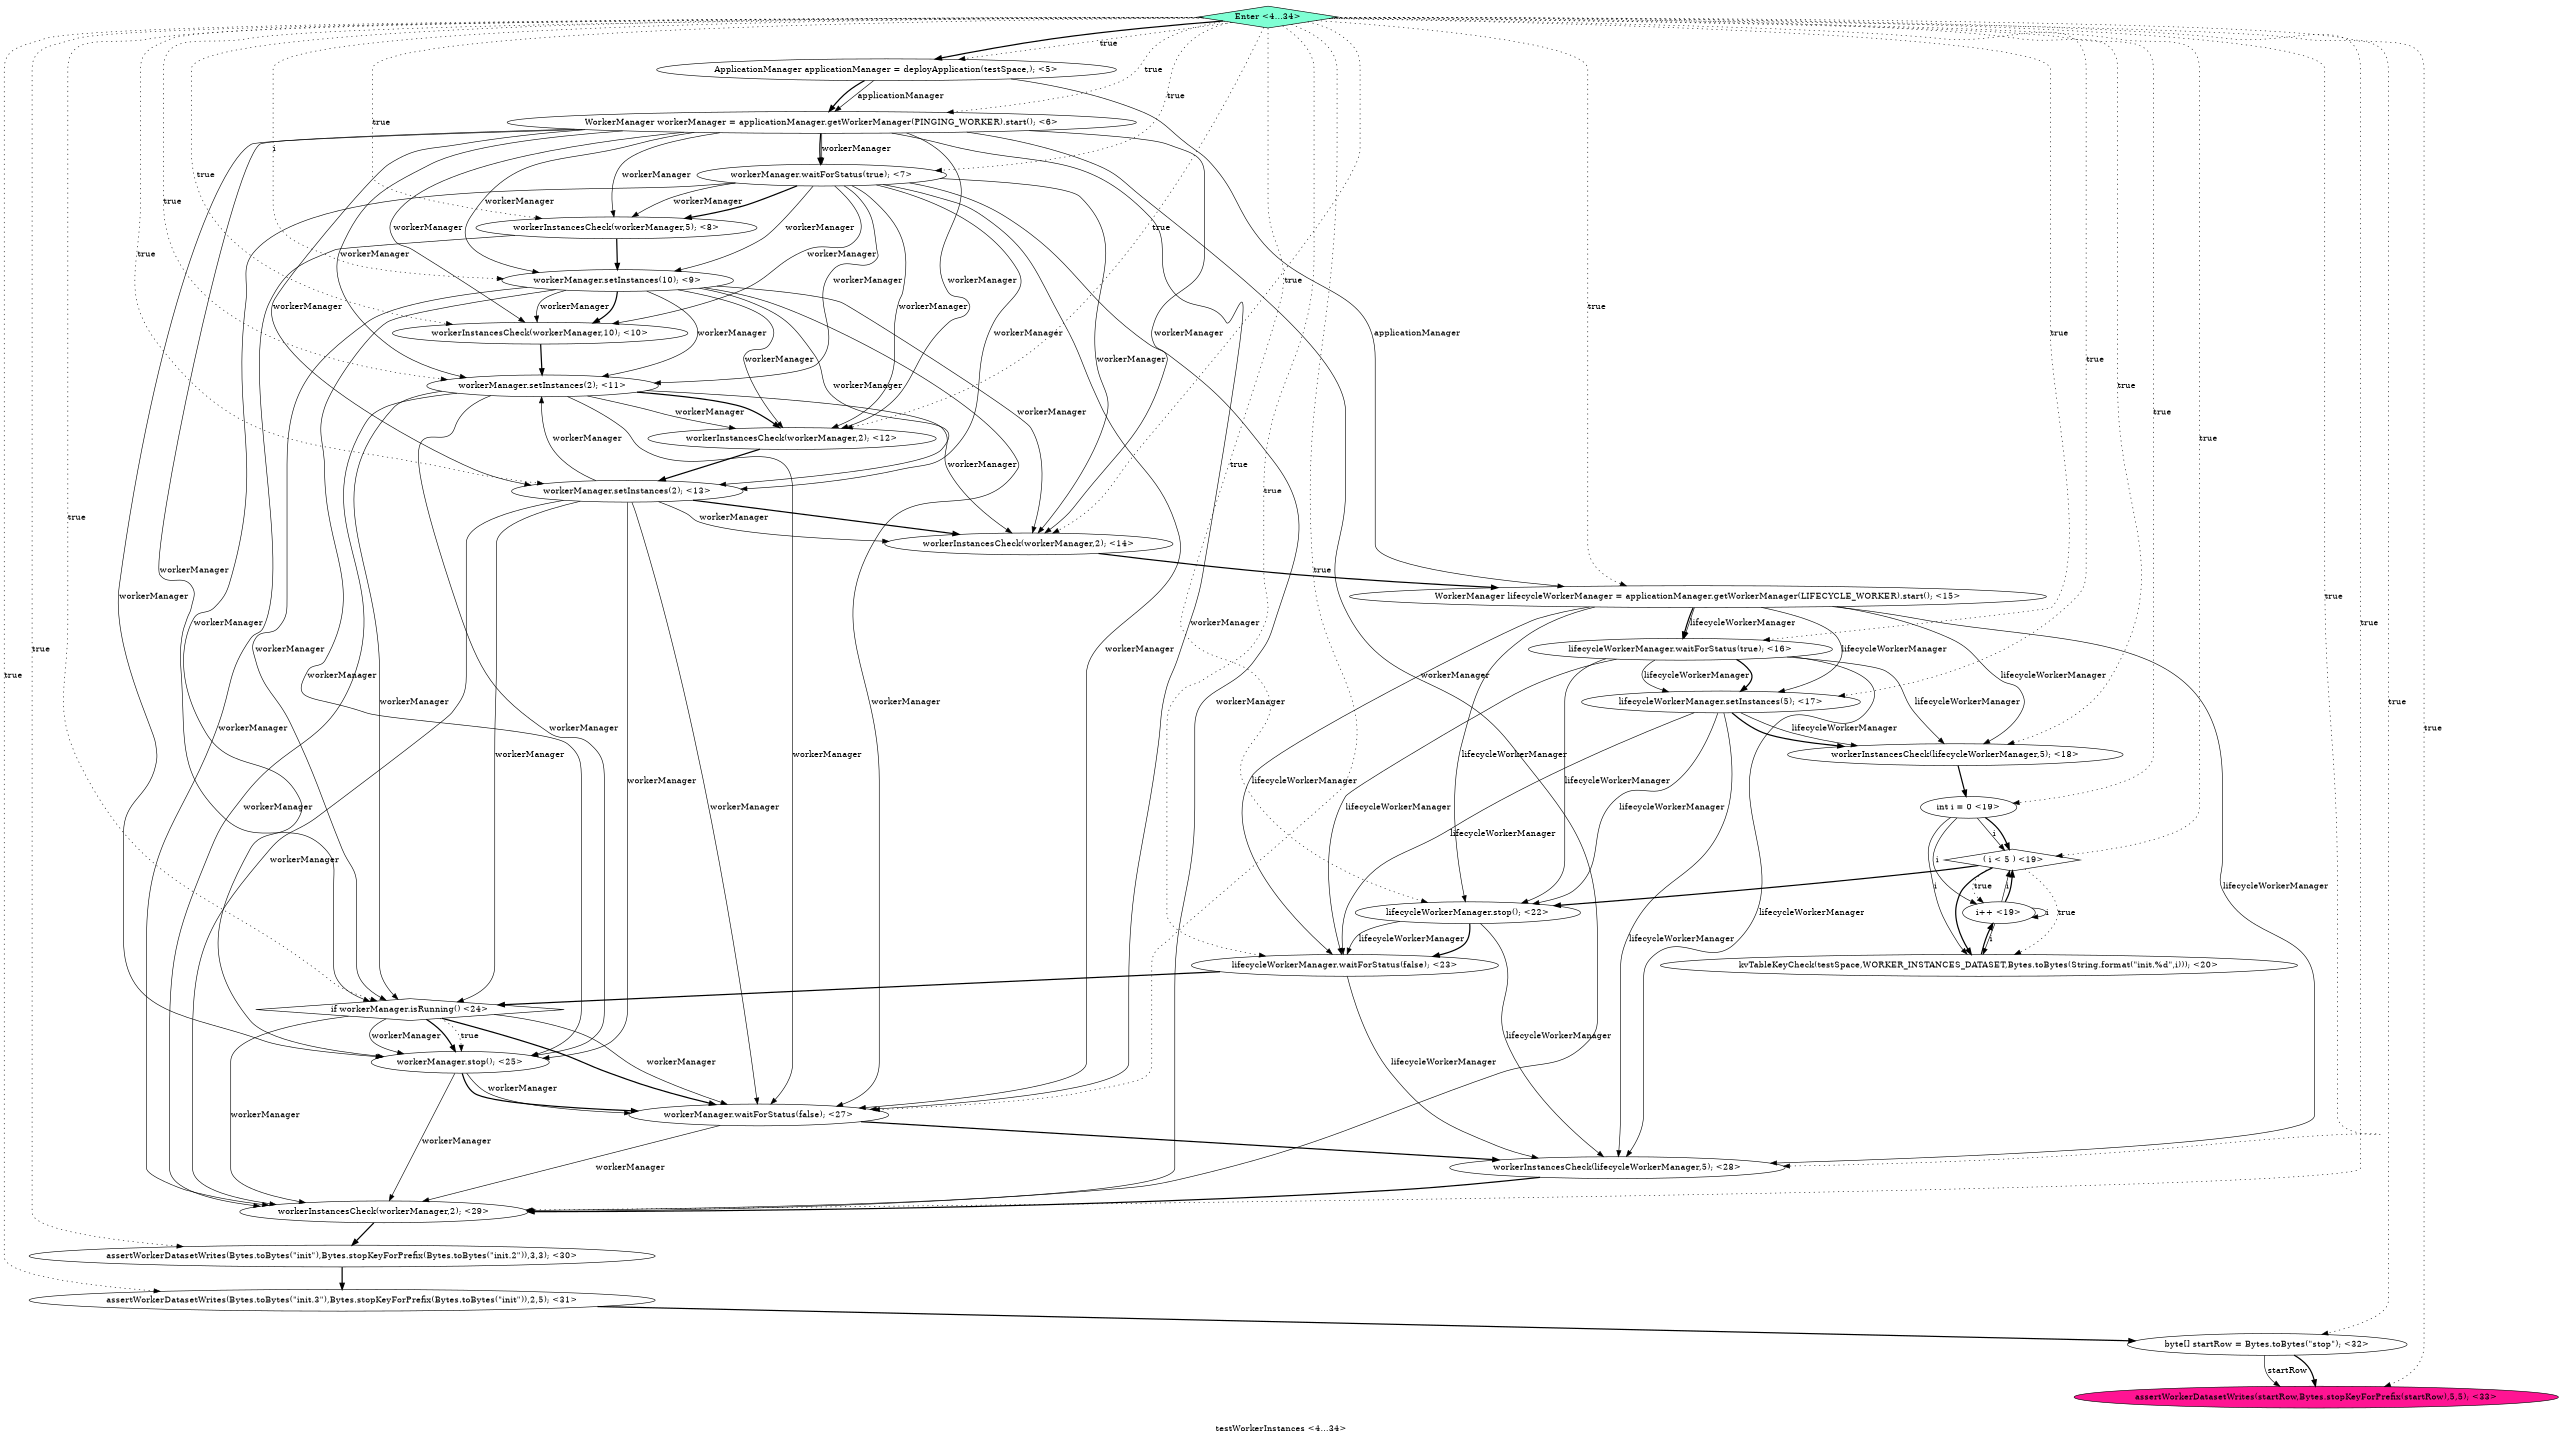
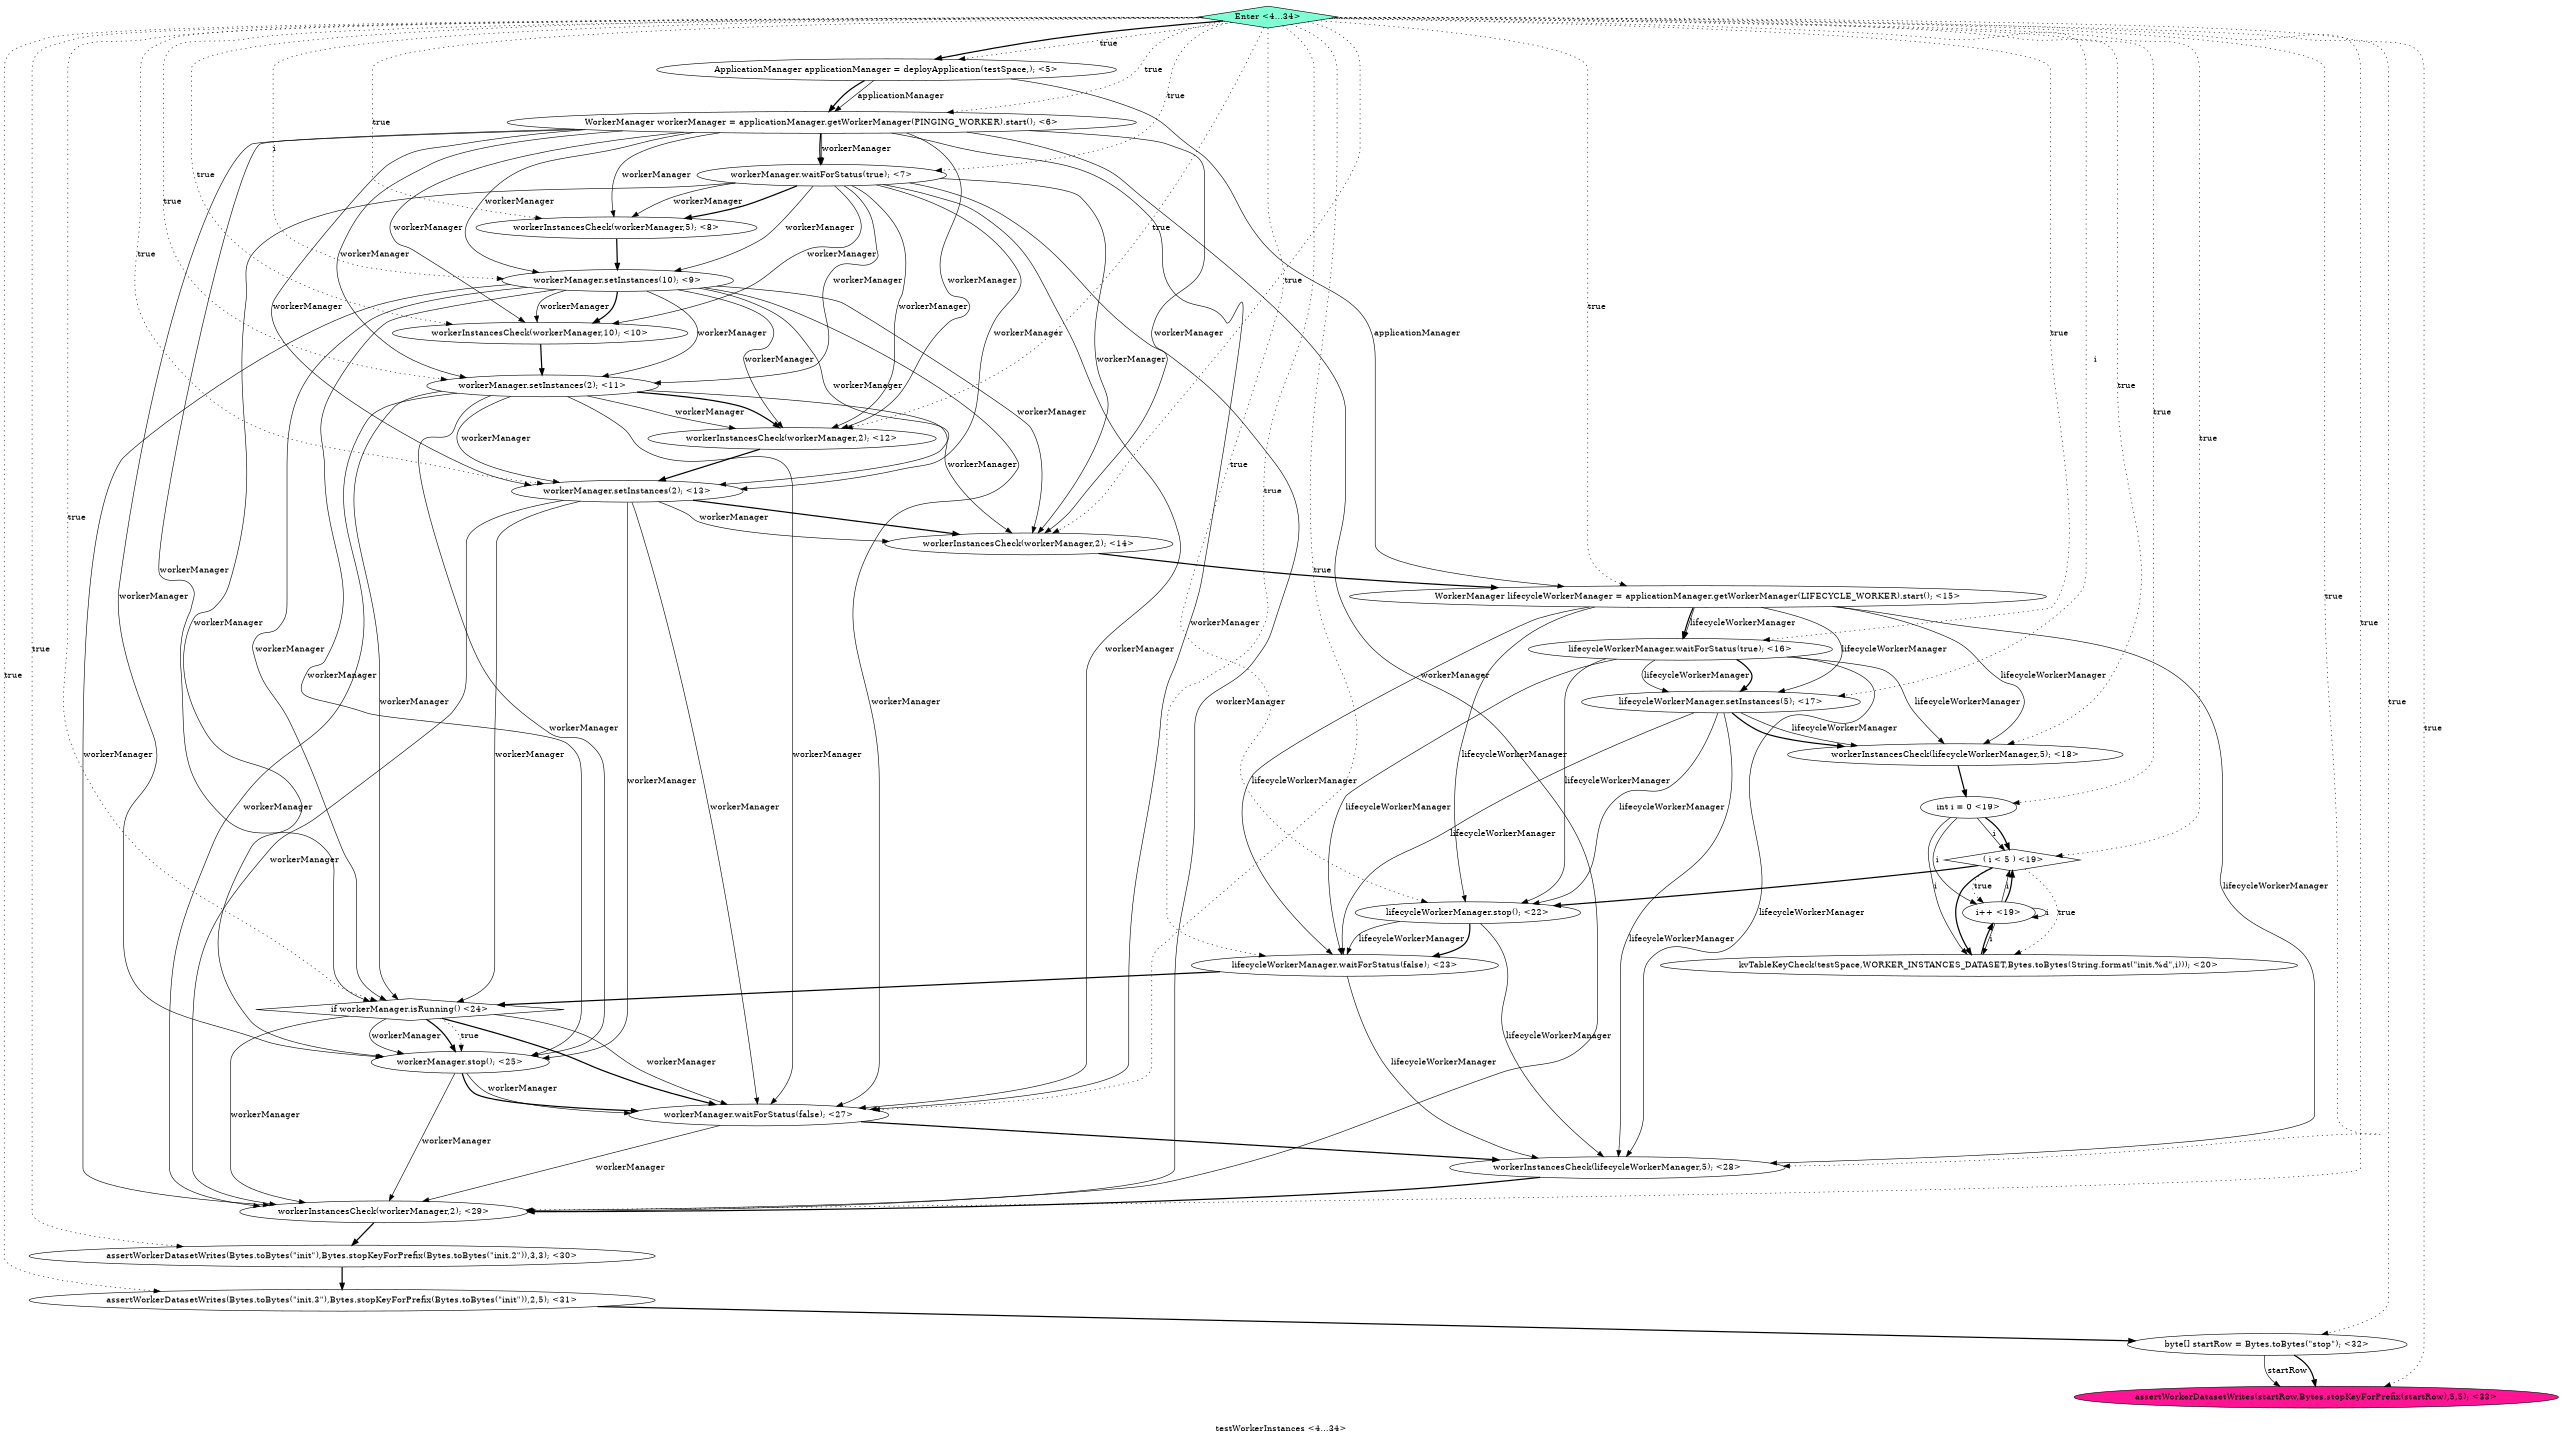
edge "Enter <4...34>" -> "lifecycleWorkerManager.setInstances(5); <17>": label "true" -> "i"
edge "workerManager.setInstances(2); <13>" -> "workerManager.setInstances(2); <11>": reversed
edge "workerInstancesCheck(workerManager,5); <8>" -> "workerInstancesCheck(workerManager,2); <29>": now "workerManager.setInstances(10); <9>" -> "workerInstancesCheck(workerManager,2); <29>"
